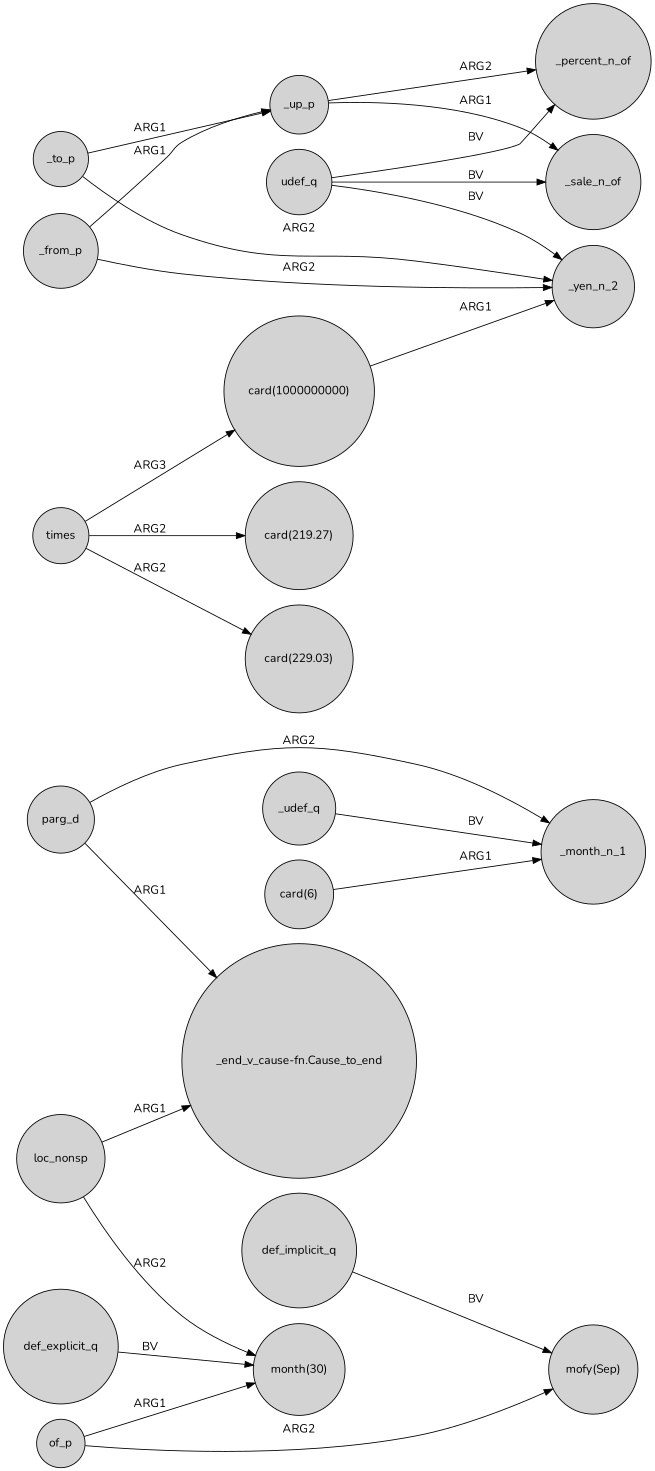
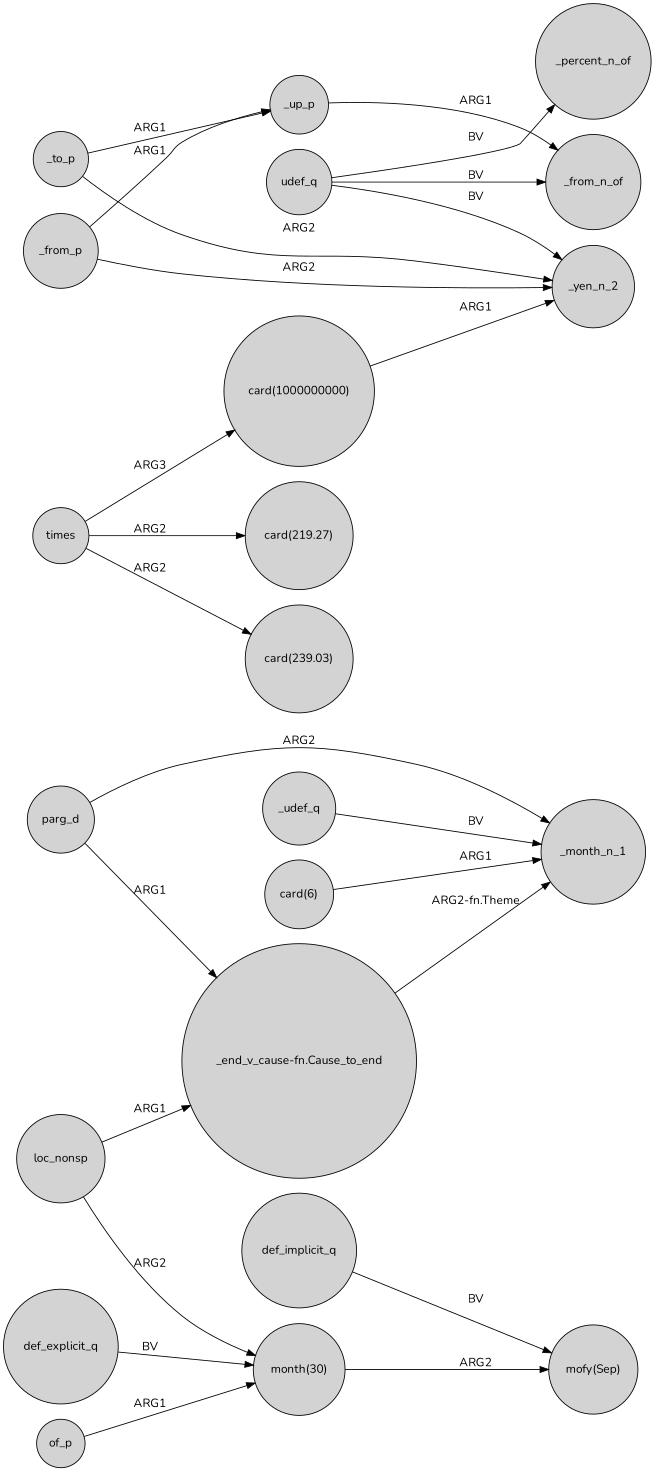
edge "_up_p" -> "_percent_n_of": removed, label "ARG2"
node "_sale_n_of": label "_sale_n_of" -> "_from_n_of"
node "card(229.03)": label "card(229.03)" -> "card(239.03)"
edge "_end_v_cause-fn.Cause_to_end" -> "_month_n_1": added, label "ARG2-fn.Theme"
edge "of_p" -> "mofy(Sep)": now "month(30)" -> "mofy(Sep)"
